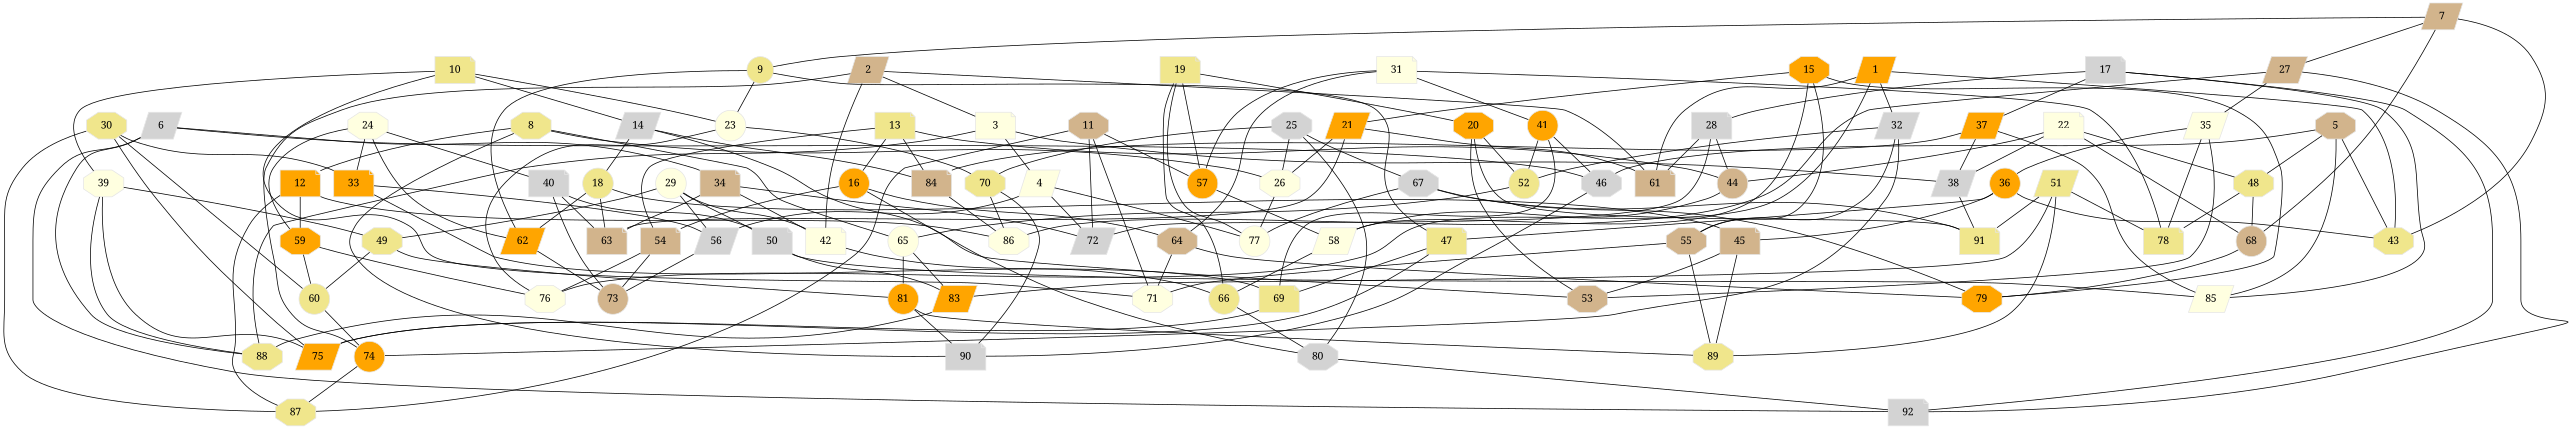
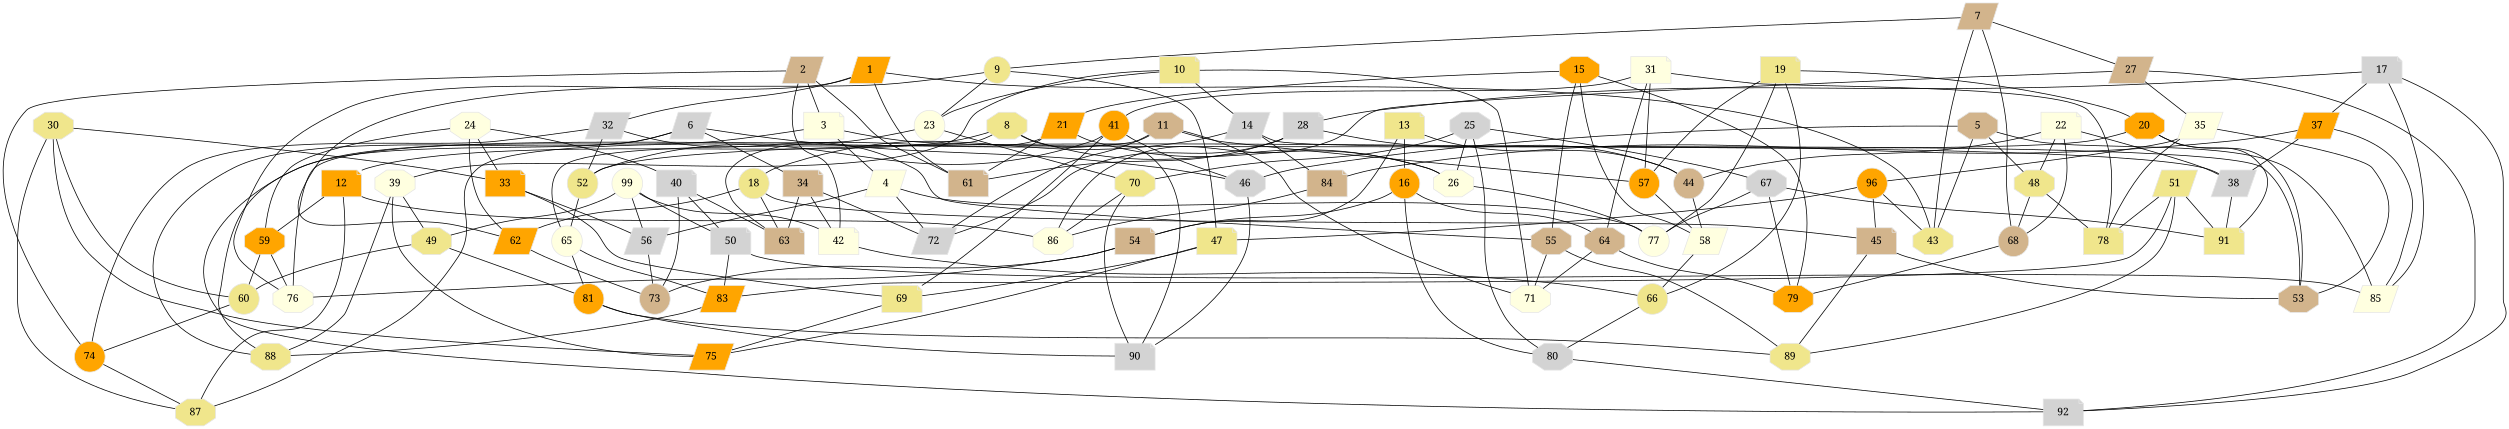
edge "13" -- "84": removed
node "29": label "29" -> "99"
node "36": label "36" -> "96"
